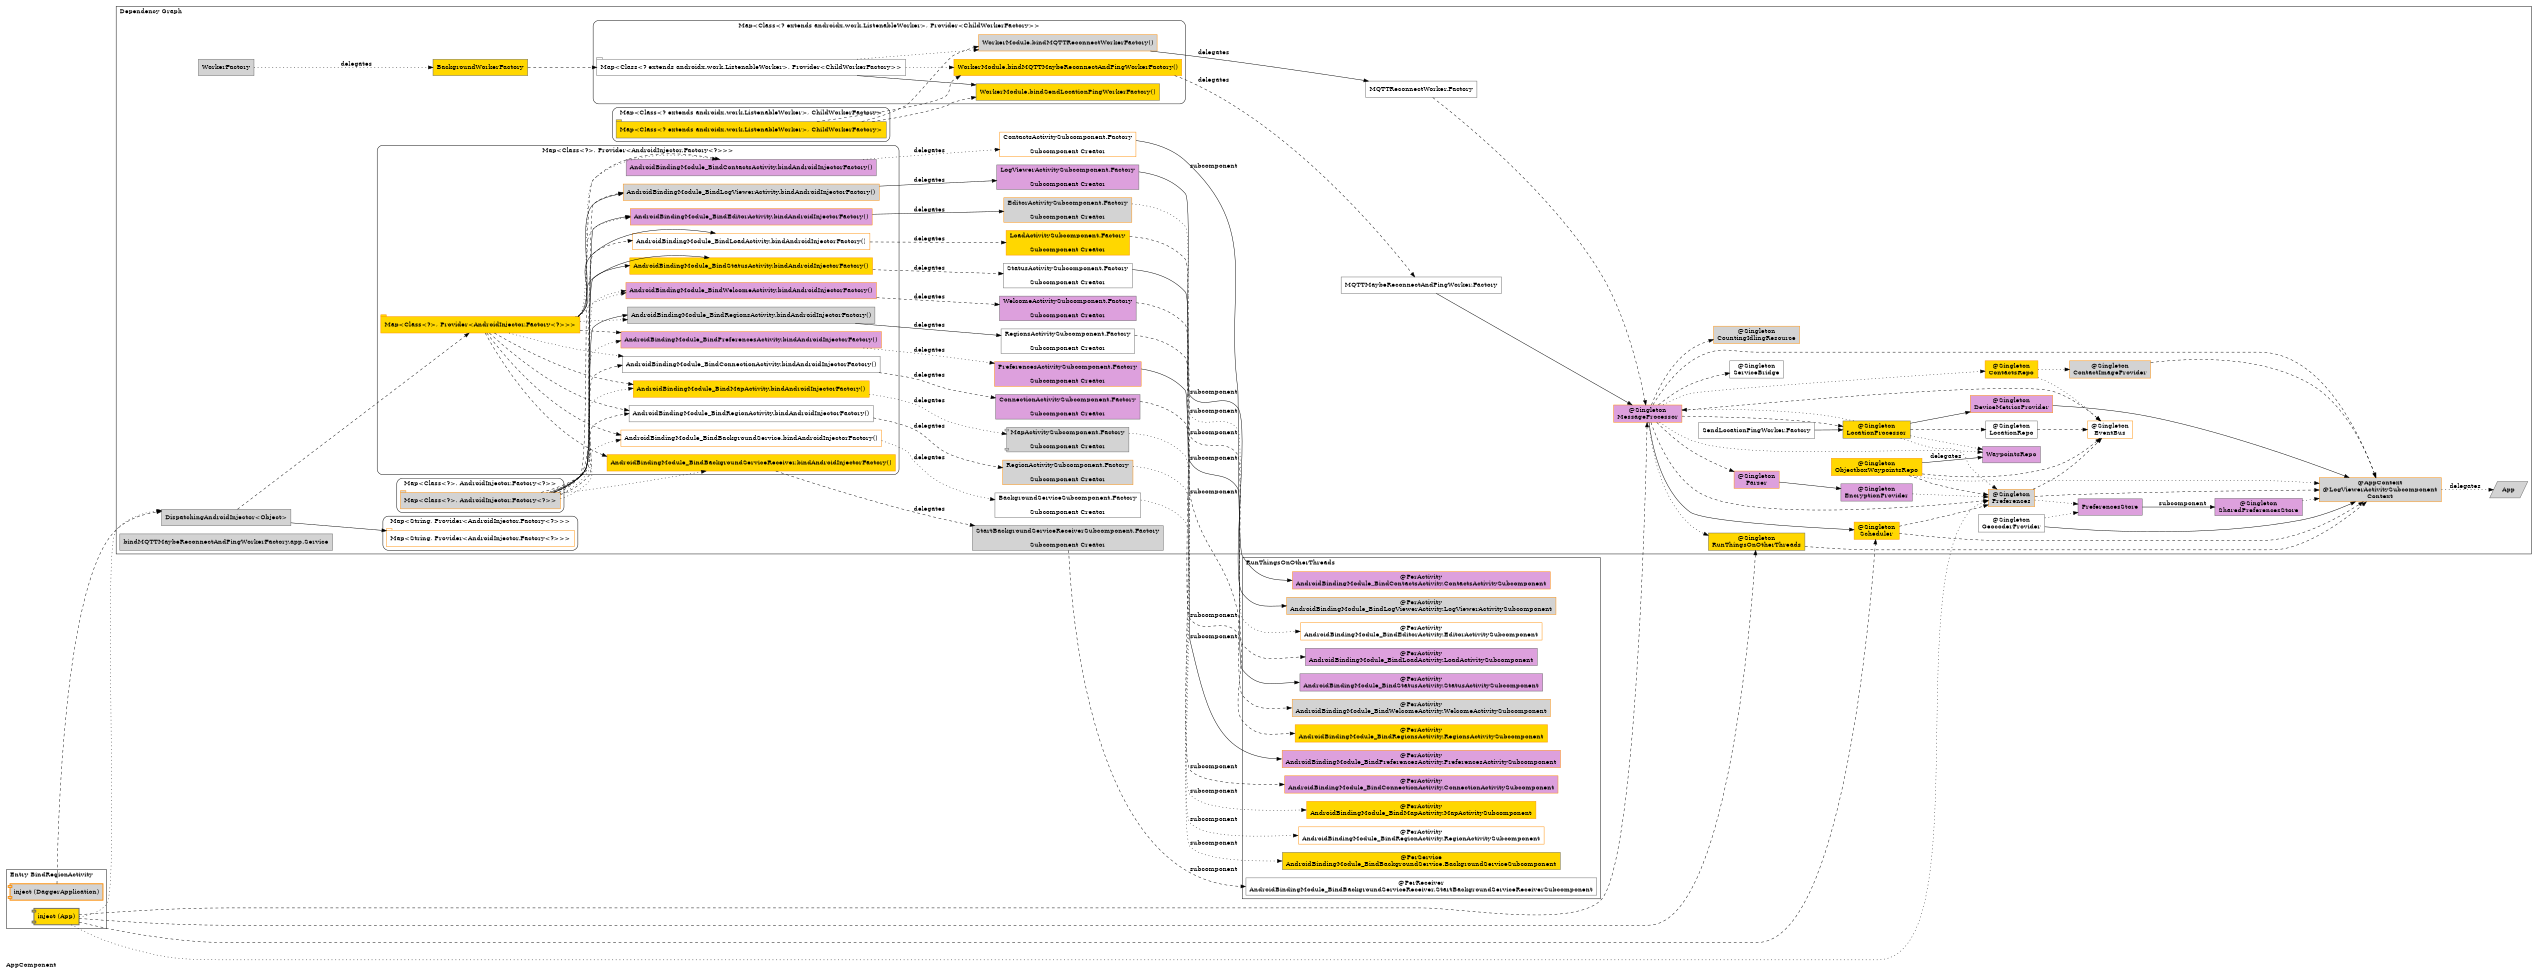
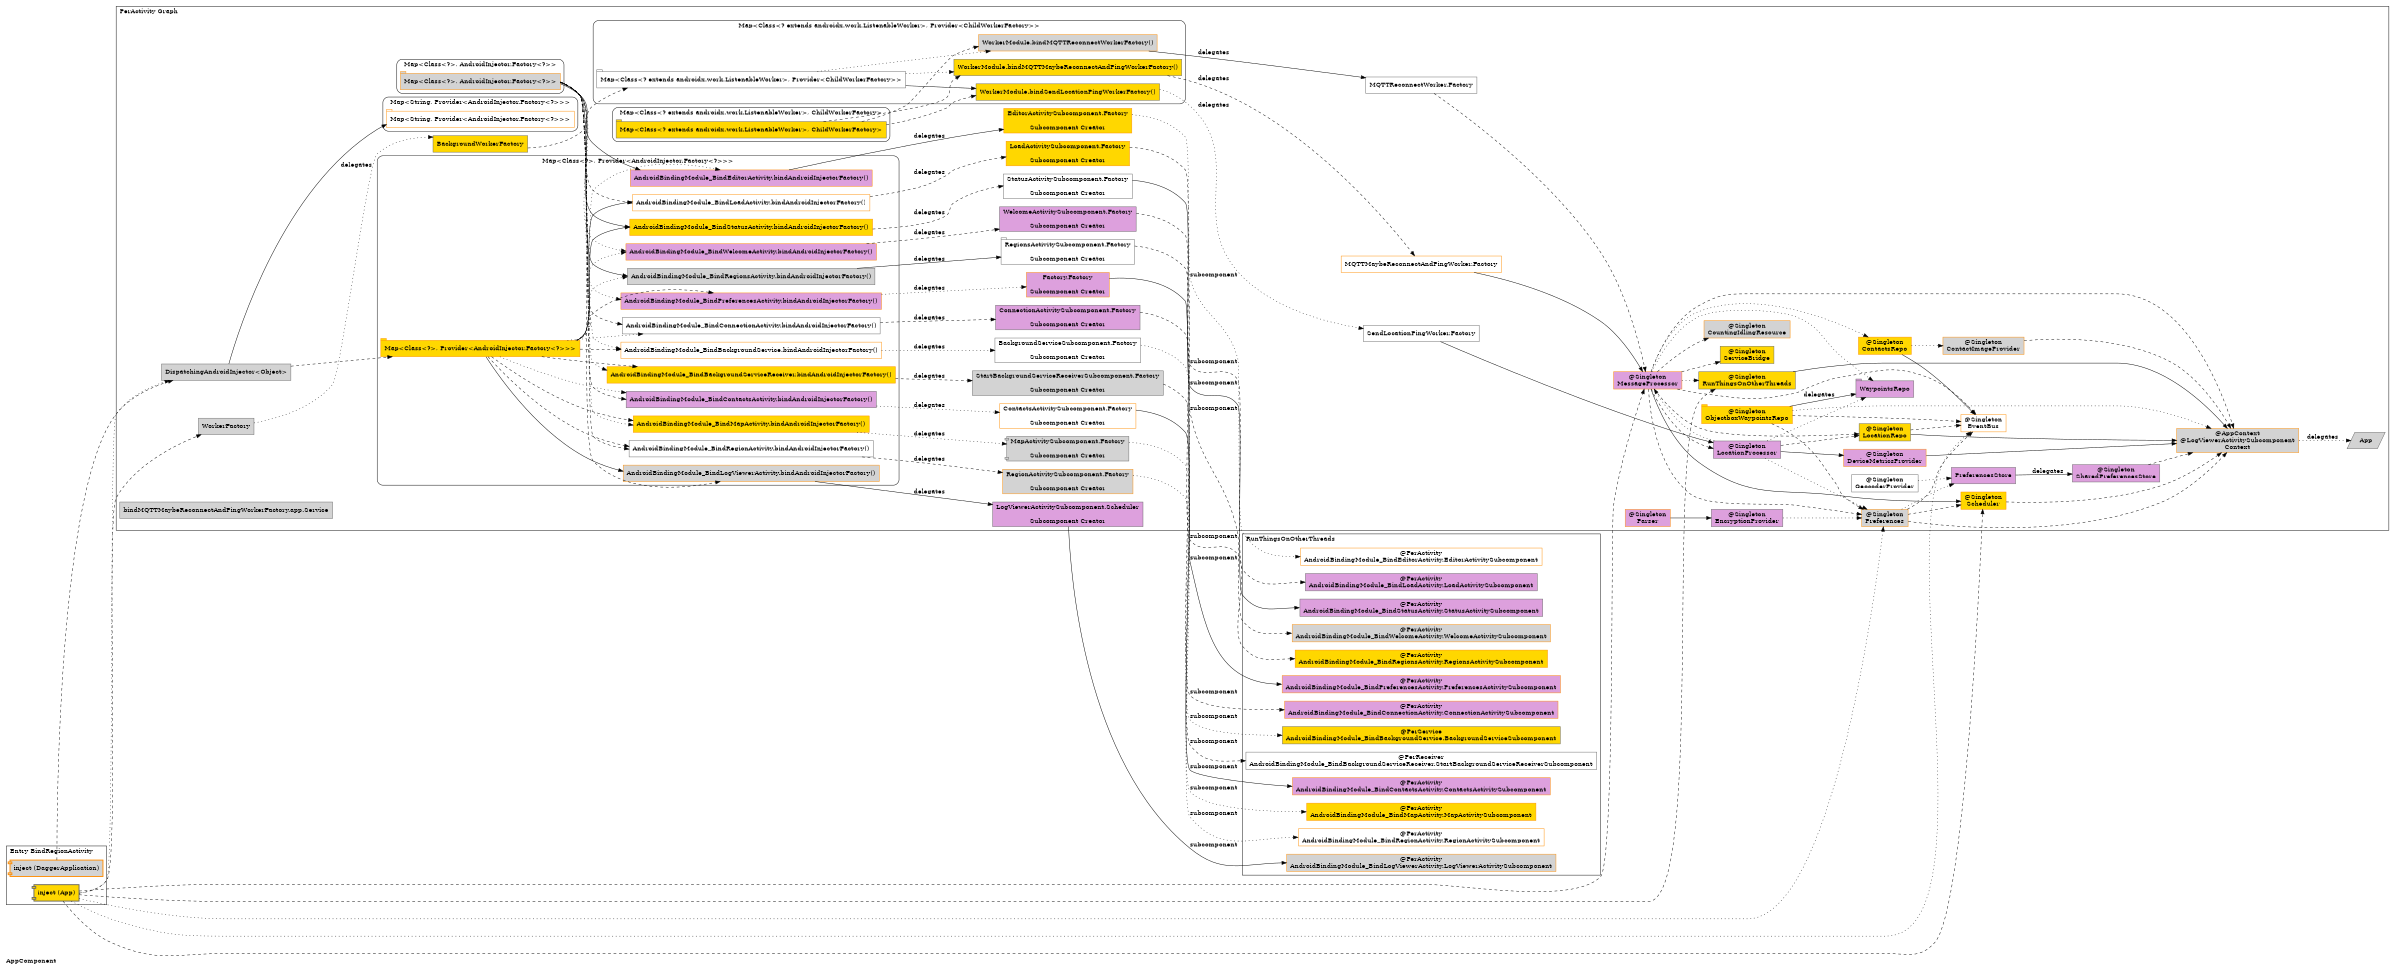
cluster "Dependency Graph": label "Dependency Graph" -> "PerActivity Graph"
node "WorkerModule.bindMQTTMaybeReconnectAndPingWorkerFactory()": color darkorange -> gray40
node "LogViewerActivitySubcomponent.Factory Subcomponent Creator": label "LogViewerActivitySubcomponent.Factory Subcomponent Creator" -> "LogViewerActivitySubcomponent.Scheduler Subcomponent Creator"
node "EditorActivitySubcomponent.Factory Subcomponent Creator": fillcolor lightgrey -> gold
edge "WorkerModule.bindSendLocationPingWorkerFactory()" -> "SendLocationPingWorker.Factory": added, label "delegates"
node "MQTTMaybeReconnectAndPingWorker.Factory": color gray40 -> darkorange
node "RegionsActivitySubcomponent.Factory Subcomponent Creator": shape box -> tab
node "@Singleton ServiceBridge": fillcolor white -> gold
node "PreferencesActivitySubcomponent.Factory Subcomponent Creator": label "PreferencesActivitySubcomponent.Factory Subcomponent Creator" -> "Factory.Factory Subcomponent Creator"
edge "@Singleton ContactsRepo" -> "@Singleton EventBus": style dotted -> solid
node "@Singleton LocationProcessor": fillcolor gold -> plum
node "@Singleton LocationRepo": fillcolor white -> gold
edge "@Singleton MessageProcessor" -> "@Singleton Parser": now "@Singleton MessageProcessor" -> "@Singleton LocationRepo"
node "WaypointsRepo": shape box -> tab
node "@Singleton ObjectboxWaypointsRepo": shape box -> tab
edge "@Singleton SharedPreferencesStore" -> "@AppContext @LogViewerActivitySubcomponent Context": style dotted -> dashed
edge "PreferencesStore" -> "@Singleton SharedPreferencesStore": label "subcomponent" -> "delegates"
edge "@Singleton Scheduler" -> "@Singleton Preferences": reversed
edge "@Singleton GeocoderProvider" -> "@AppContext @LogViewerActivitySubcomponent Context": now "@Singleton LocationRepo" -> "@AppContext @LogViewerActivitySubcomponent Context"
edge "@Singleton RunThingsOnOtherThreads" -> "@AppContext @LogViewerActivitySubcomponent Context": style dashed -> solid
edge "inject (App)" -> "WorkerFactory": added
edge "inject (App)" -> "@Singleton EventBus": added
